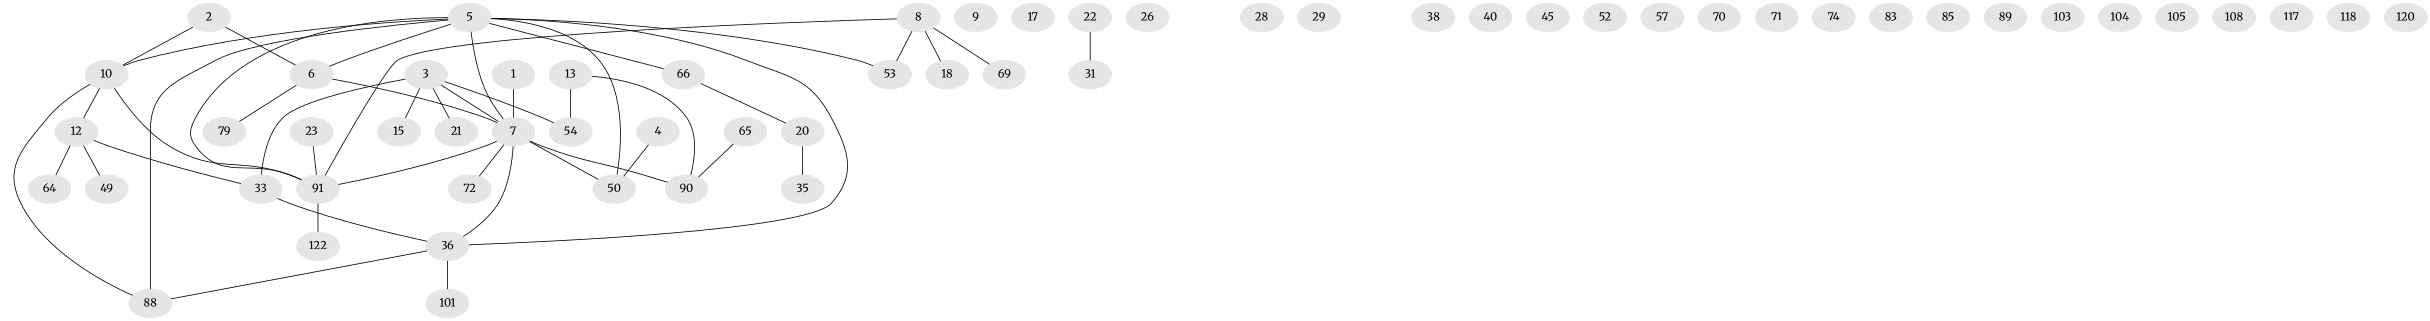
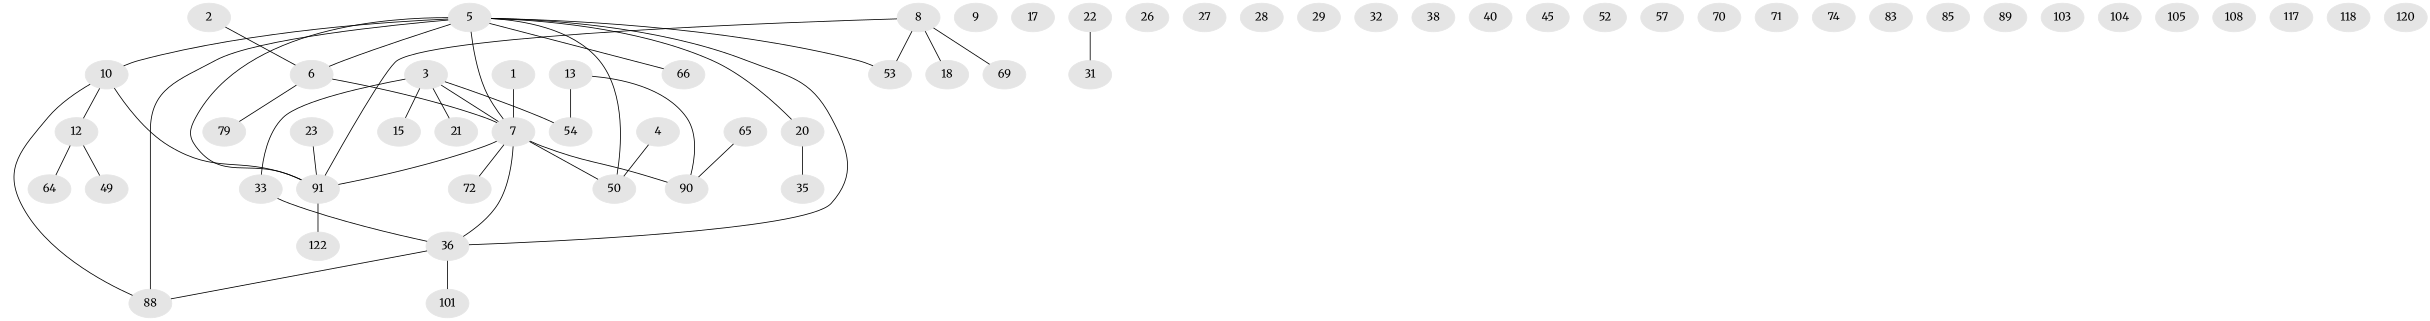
node "27": added
node "32": added
edge "2" -- "10": removed
edge "66" -- "20": now "5" -- "20"
edge "12" -- "33": removed
